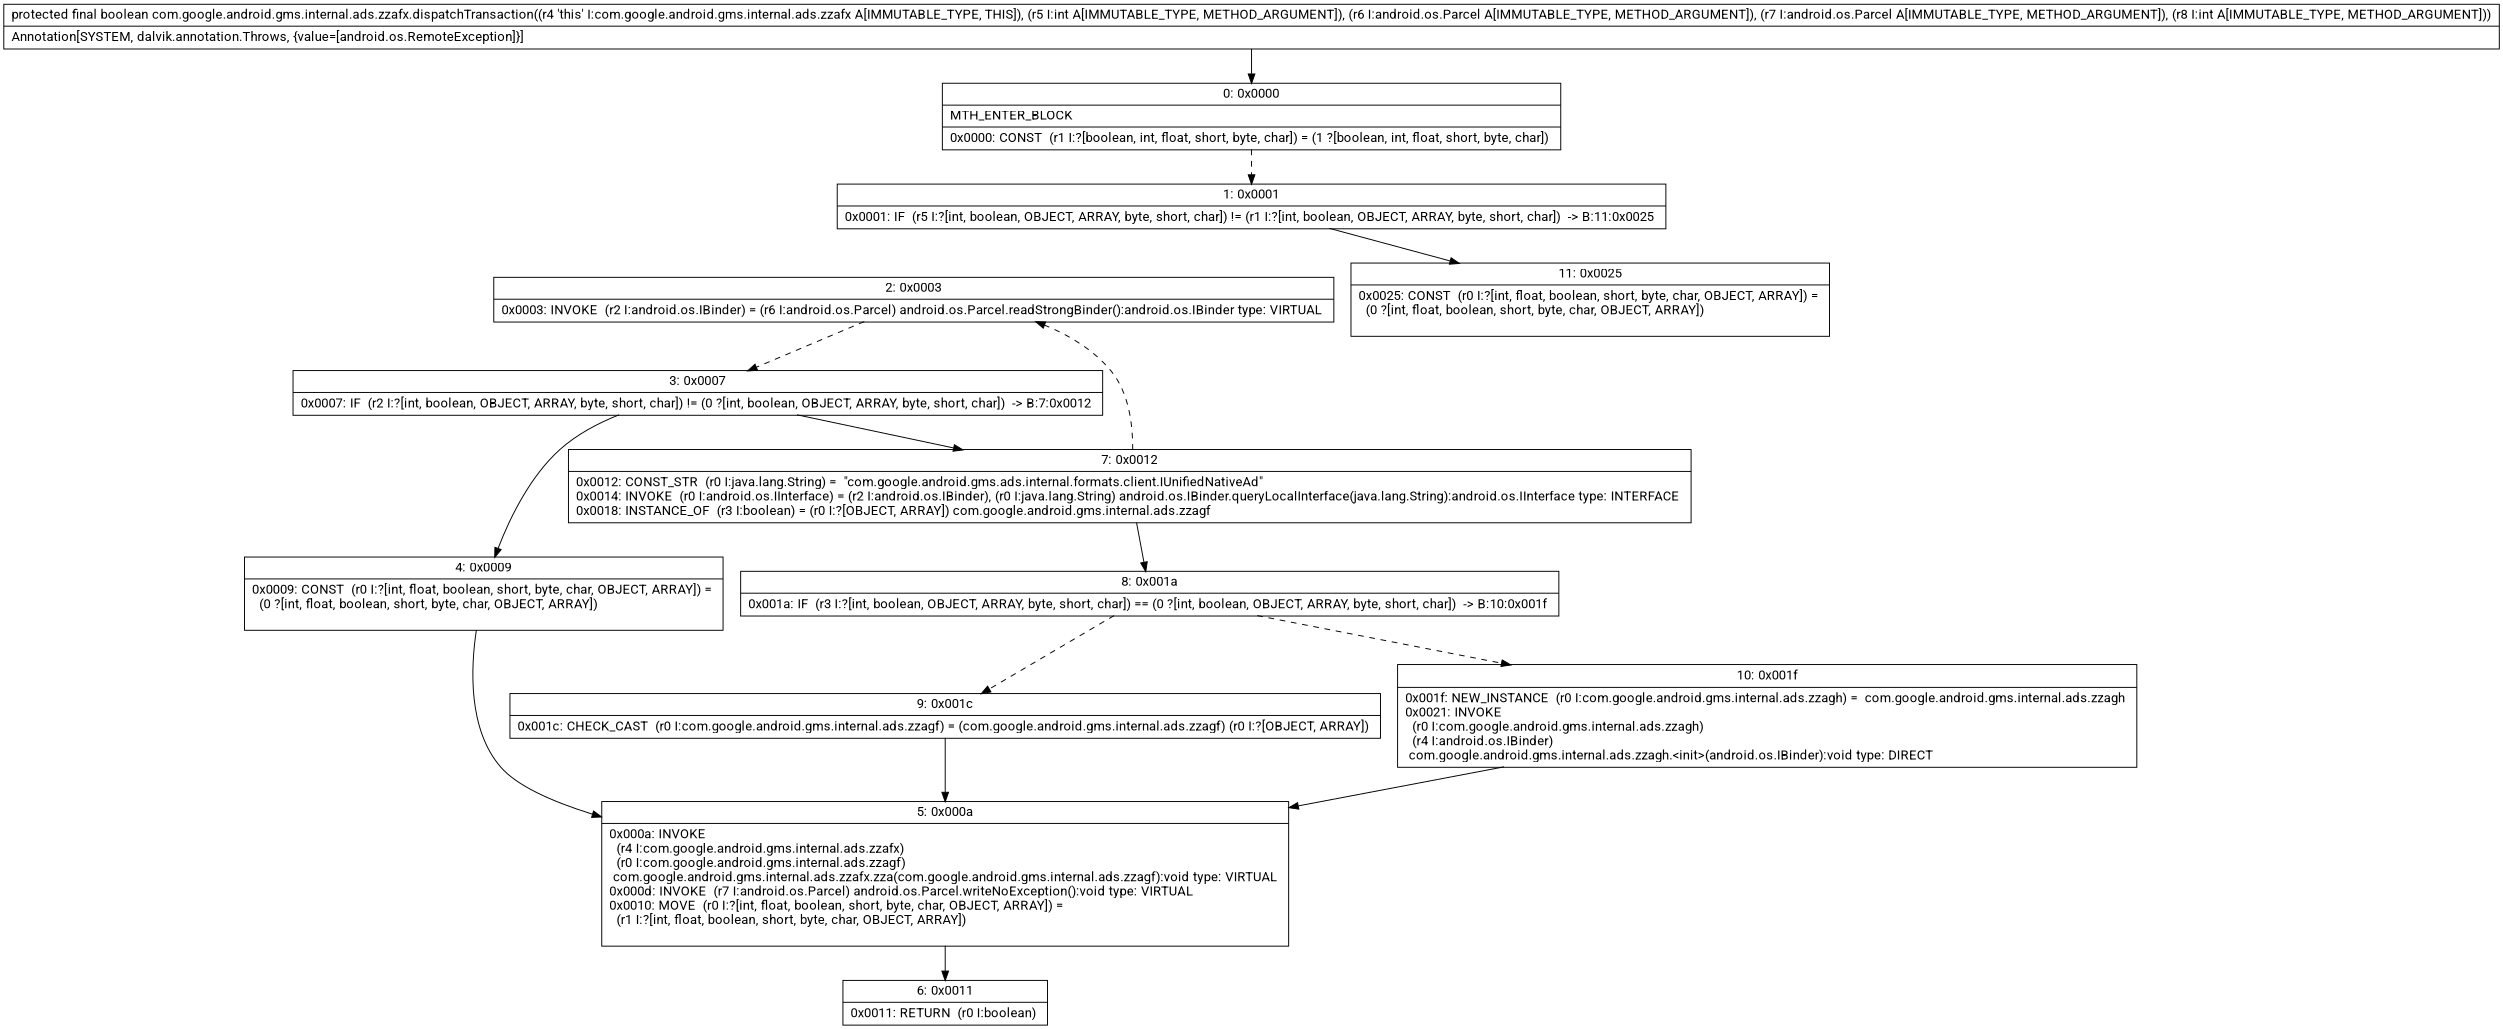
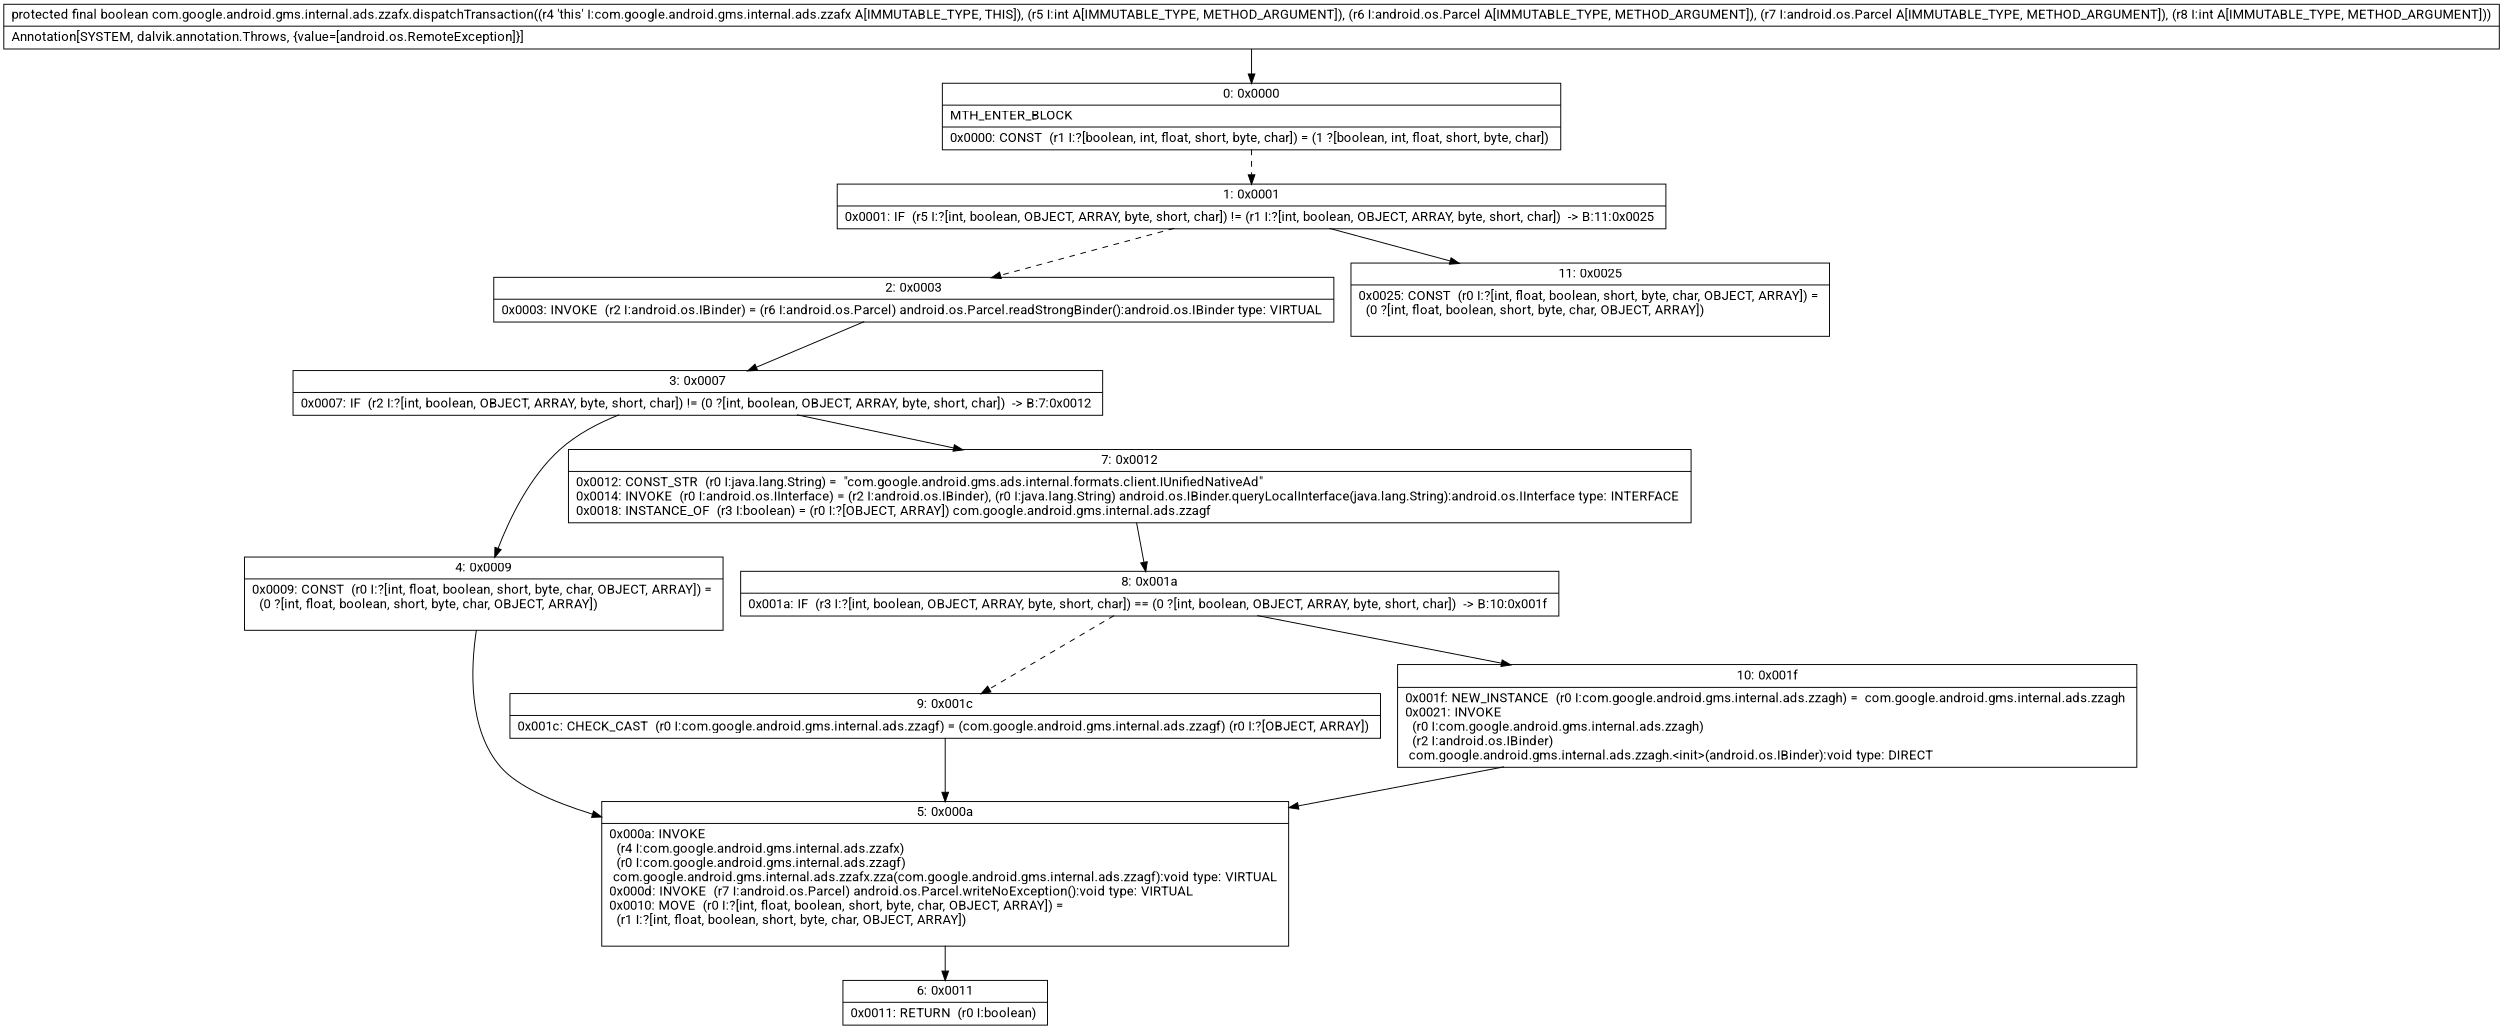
edge "2: 0x0003" -> "3: 0x0007": style dashed -> solid
edge "7: 0x0012" -> "2: 0x0003": now "1: 0x0001" -> "2: 0x0003"
edge "8: 0x001a" -> "10: 0x001f": style dashed -> solid
node "10: 0x001f": text "(r4 I:android.os.IBinder)" -> "(r2 I:android.os.IBinder)"
